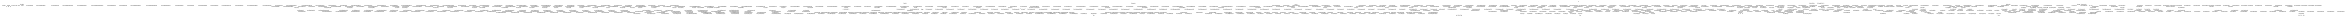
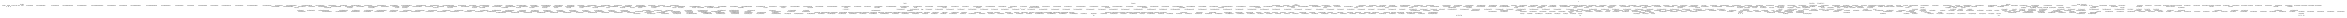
node "[root] module.vpc.var.enable_qldb_session_endpoint (expand)": added
